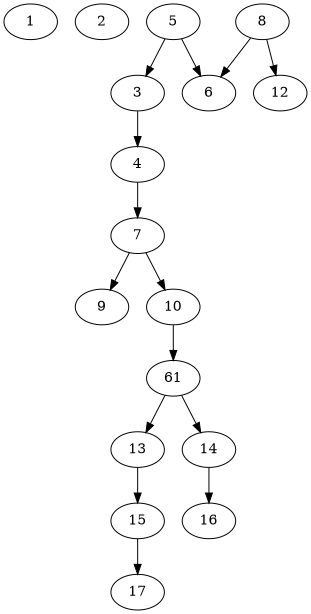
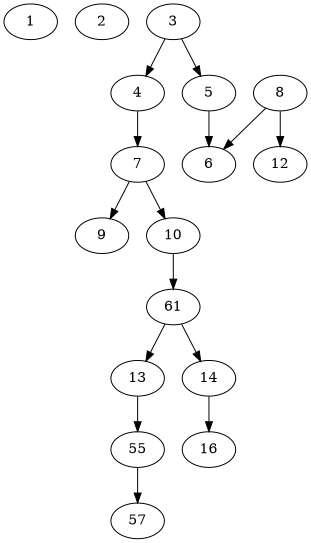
edge "5" -> "3": reversed
node "15": label "15" -> "55"
node "17": label "17" -> "57"
